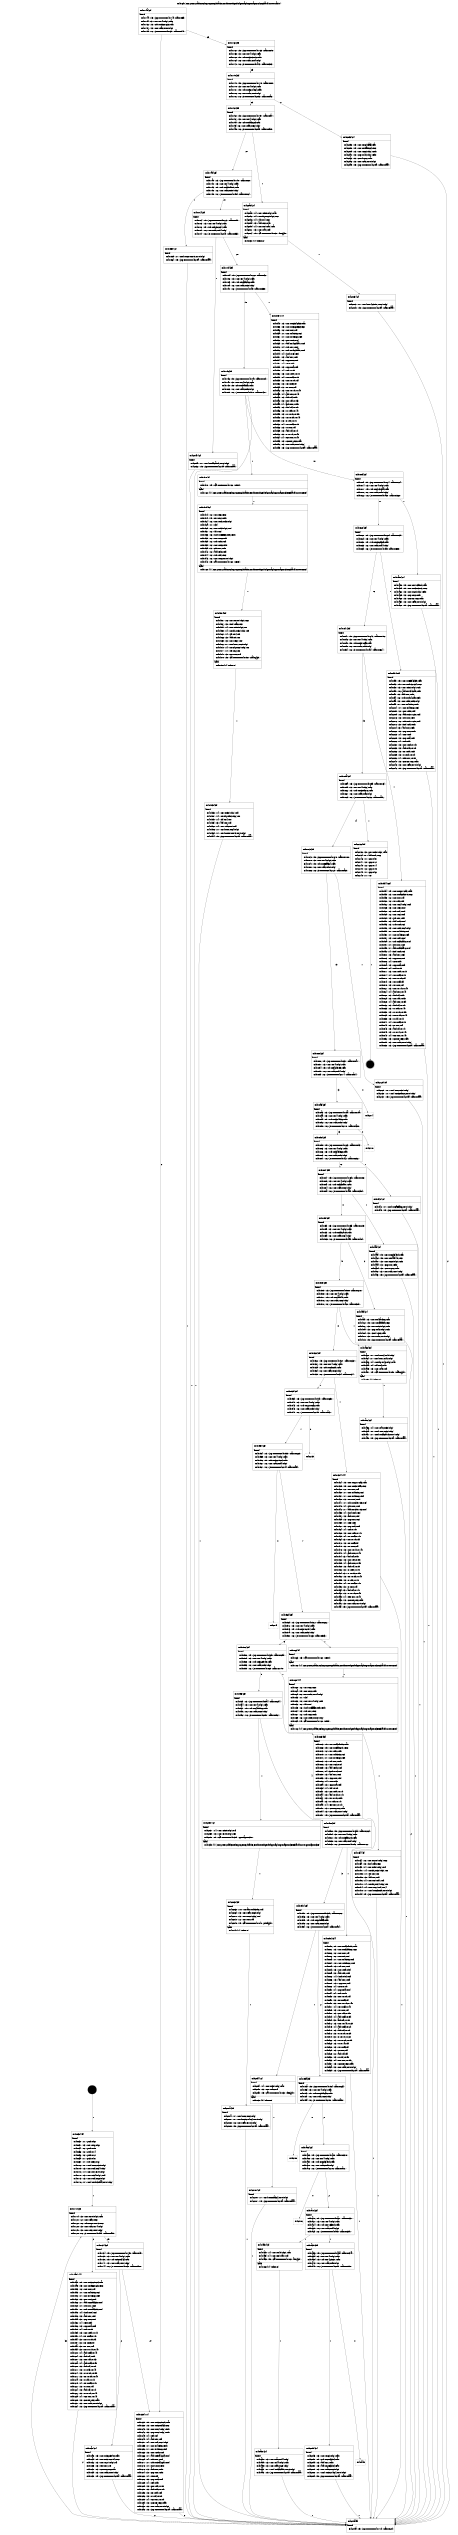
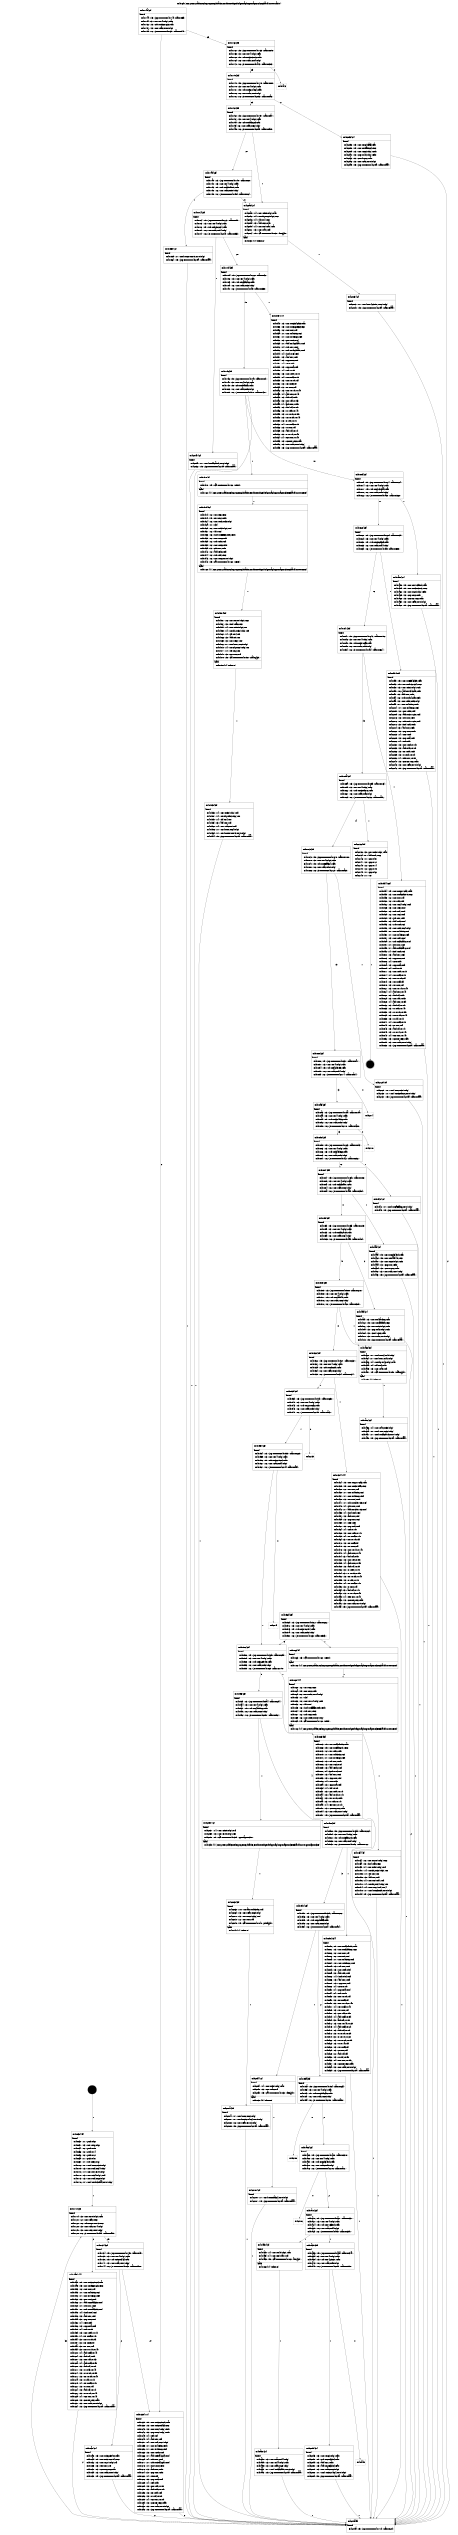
node "0x401a73": added
edge "0x4017ab [25]" -> "0x4017c4 [25]": now "0x4017ab [25]" -> "0x4020ae [27]"
edge "0x401954 [25]" -> "0x40196d [25]": now "0x401954 [25]" -> "0x401986 [25]"
